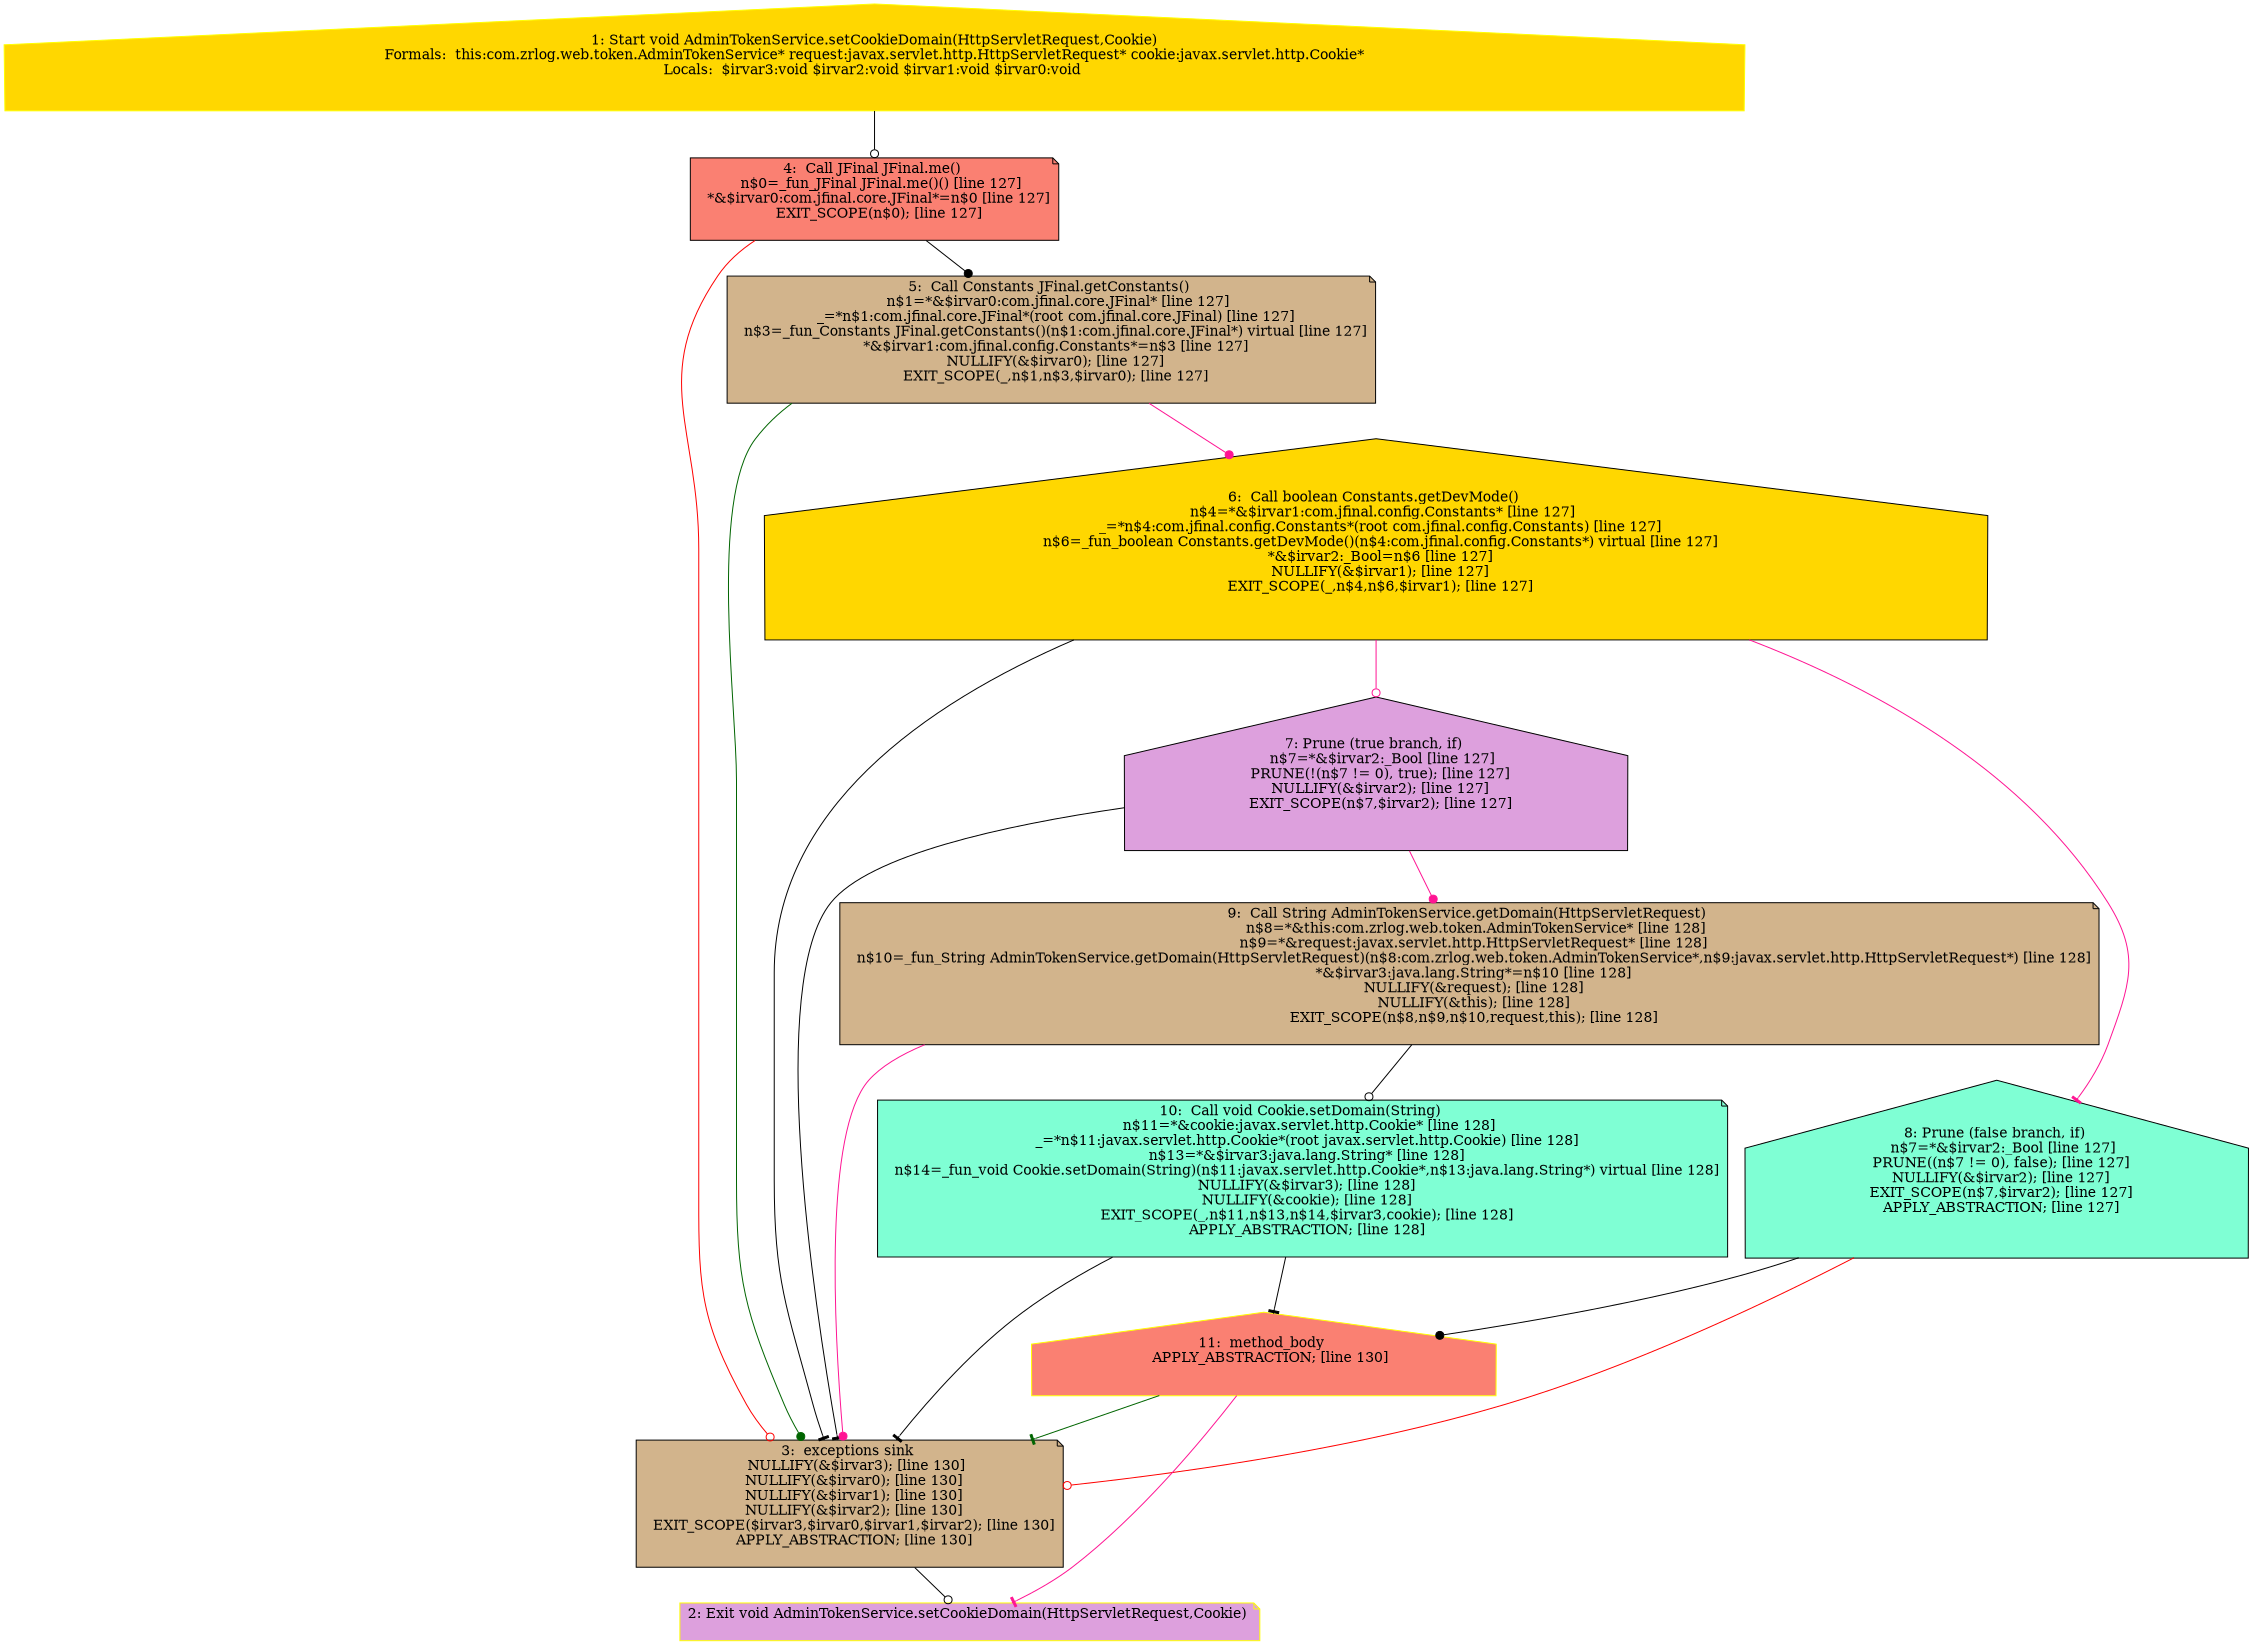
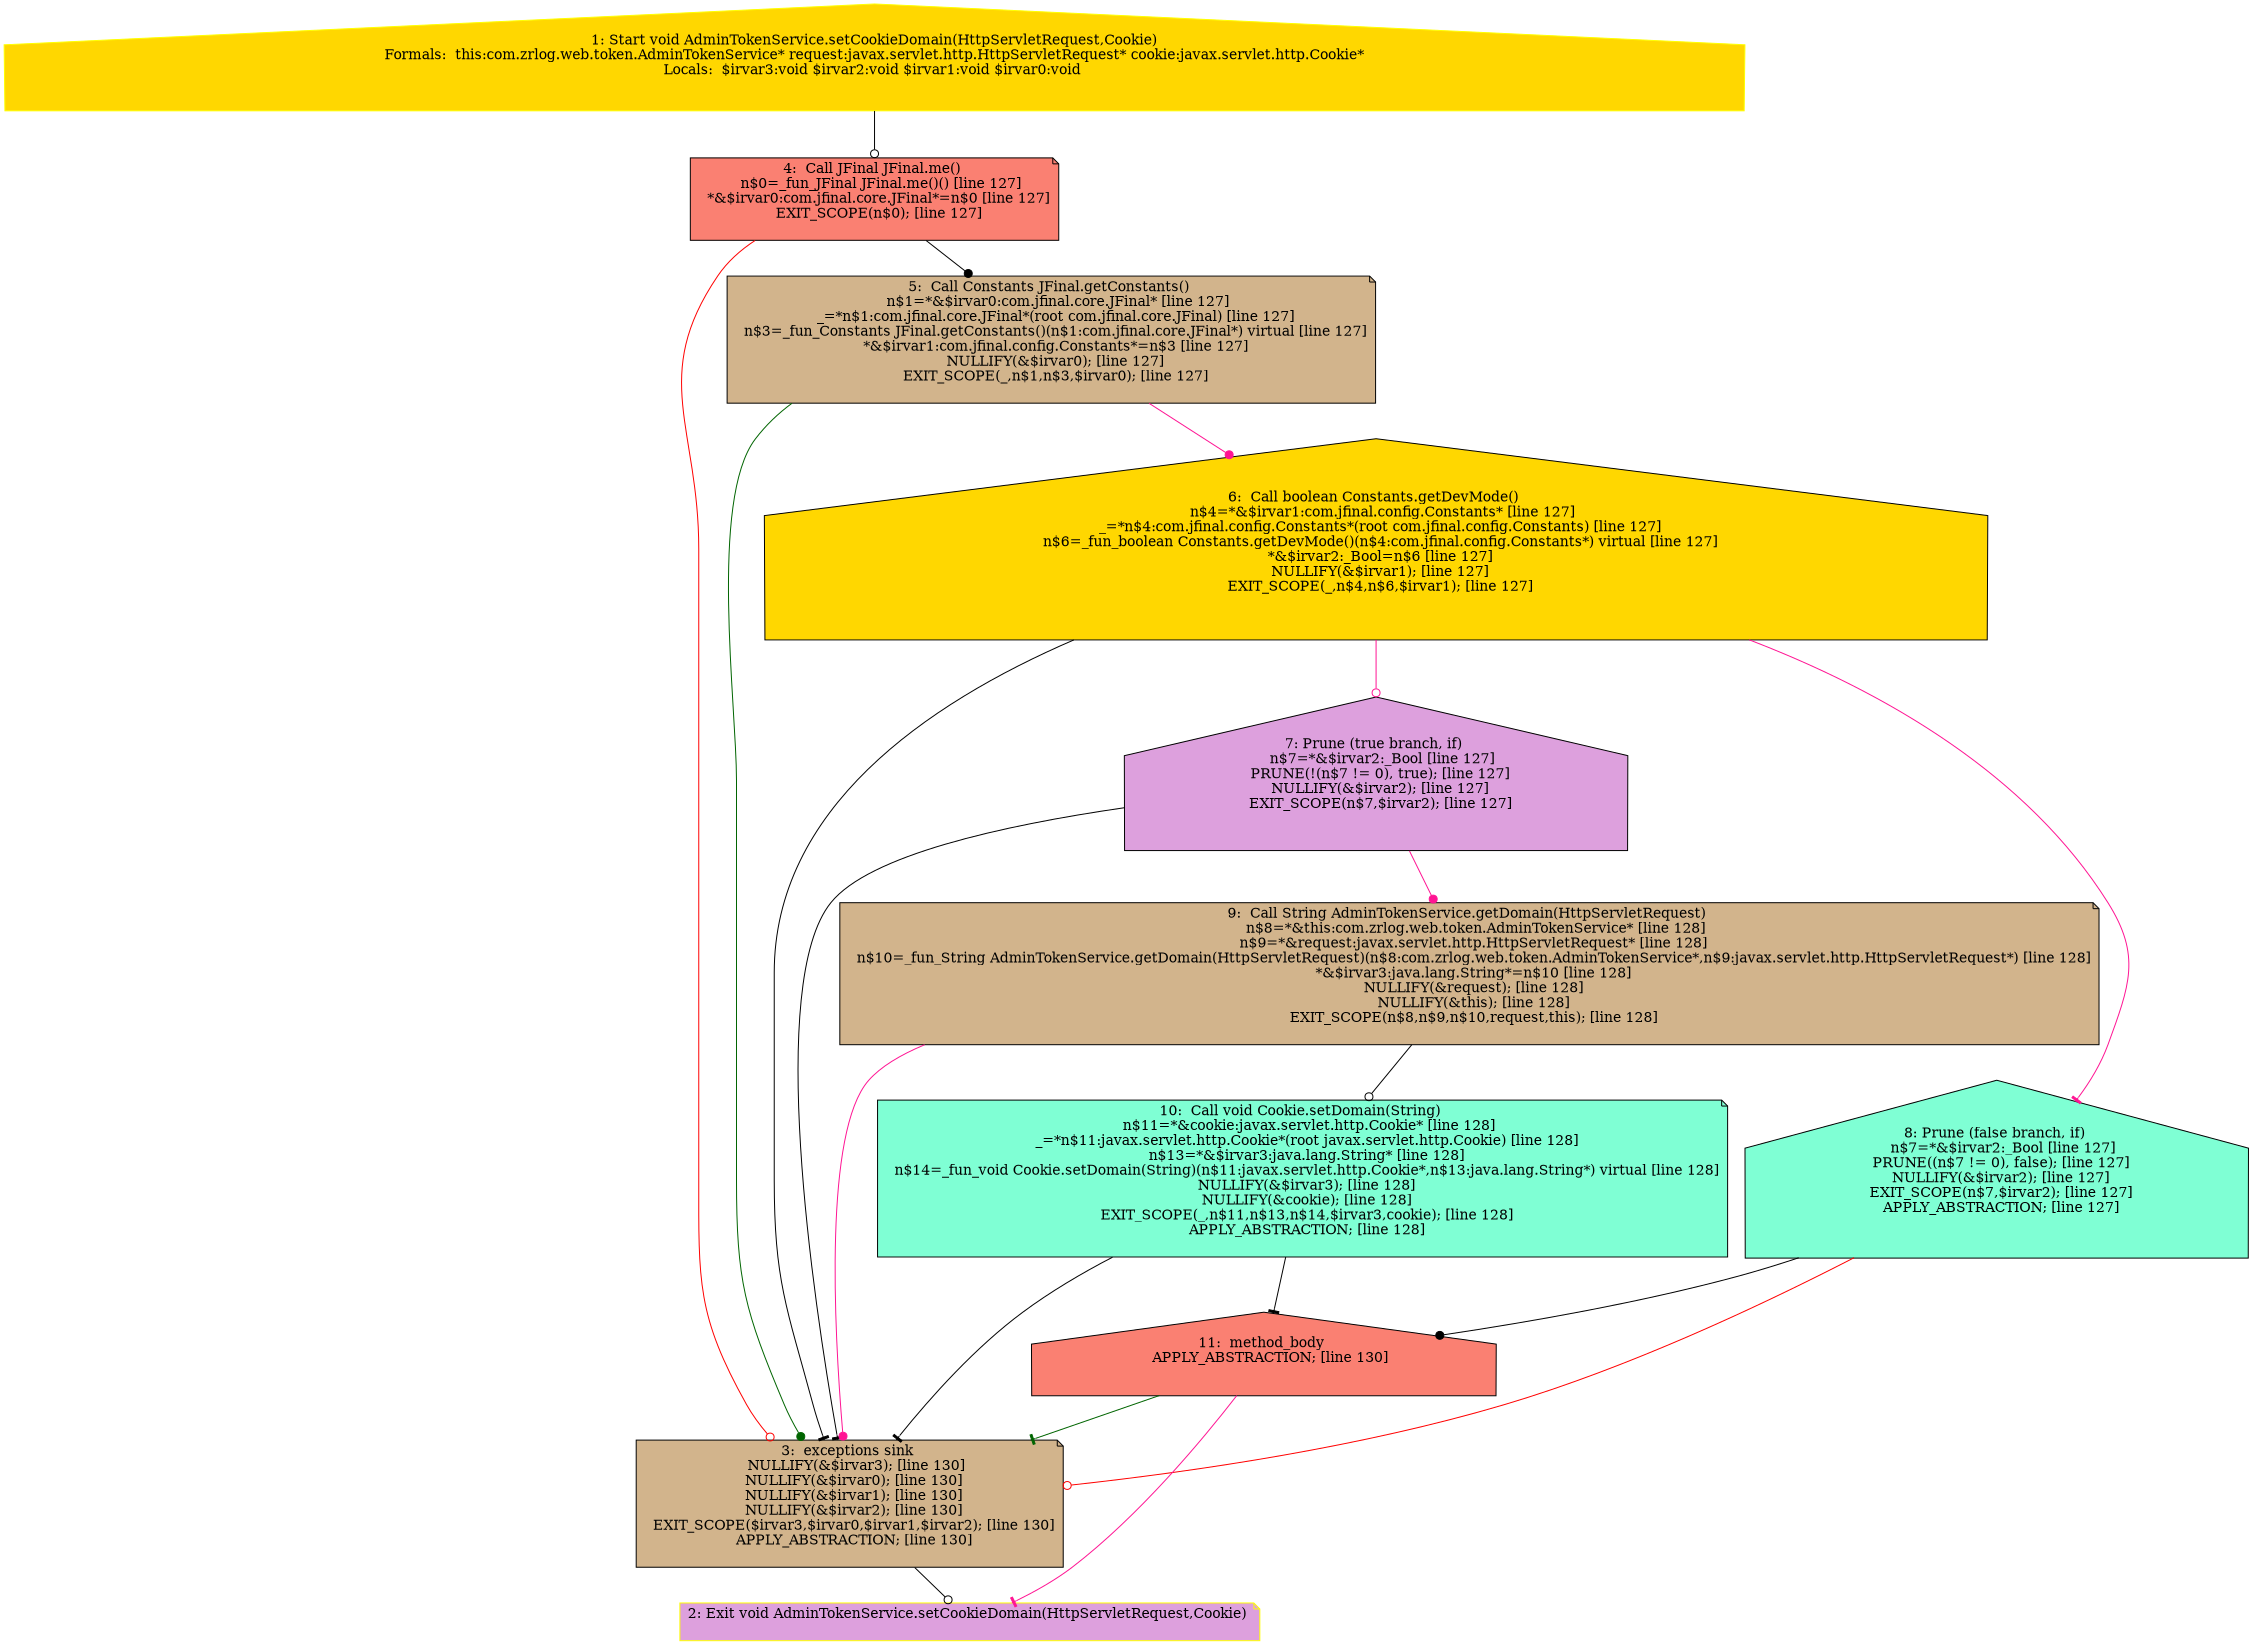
node "11:  method_body APPLY_ABSTRACTION; [line 130]": color yellow -> black
